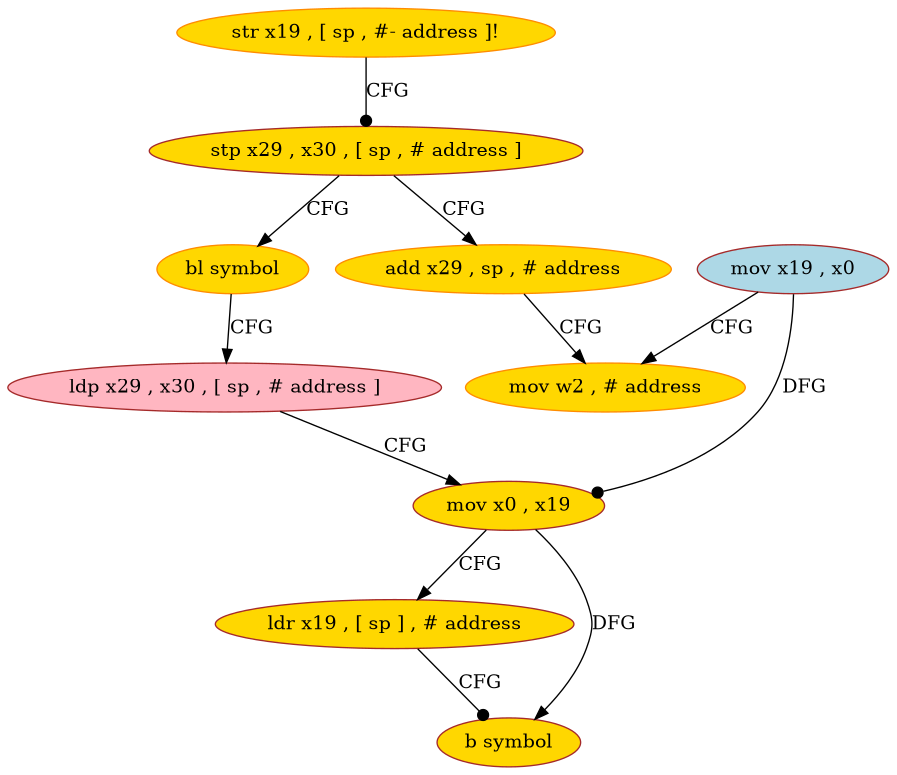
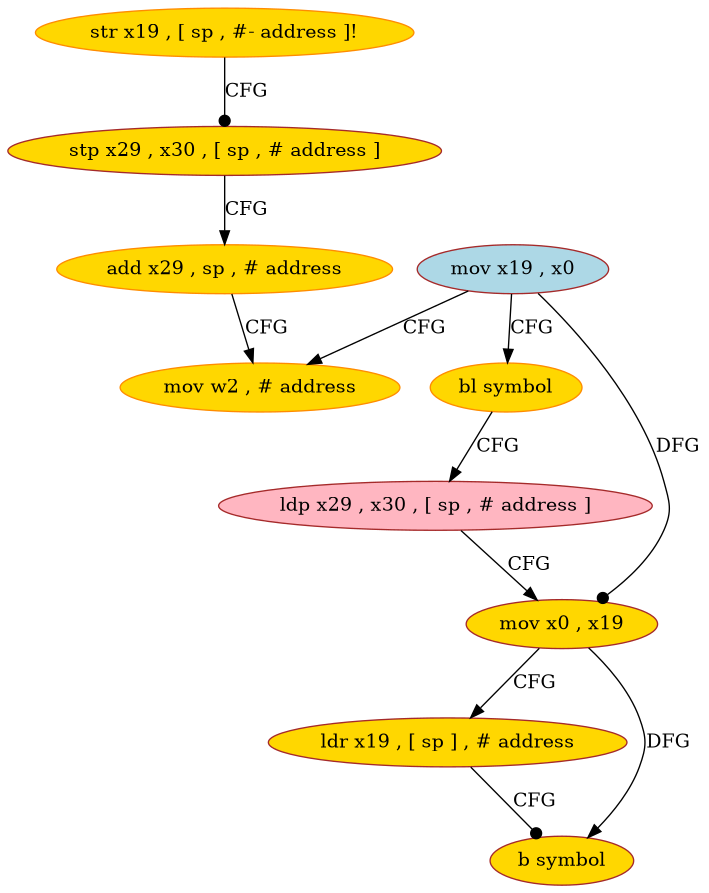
edge "stp x29 , x30 , [ sp , # address ]" -> "bl symbol": now "mov x19 , x0" -> "bl symbol"
